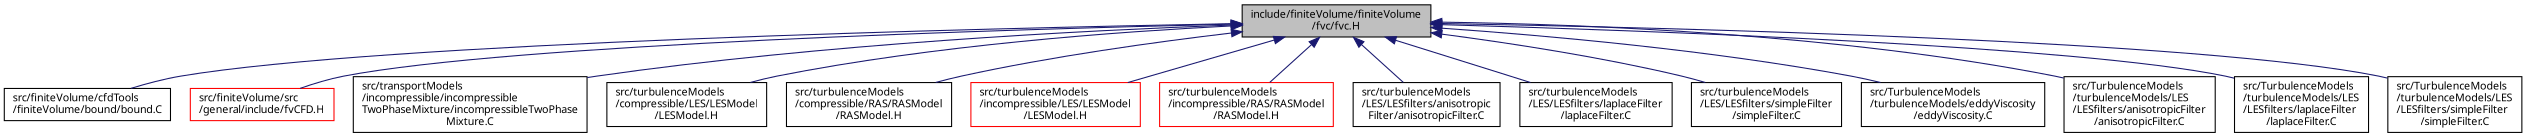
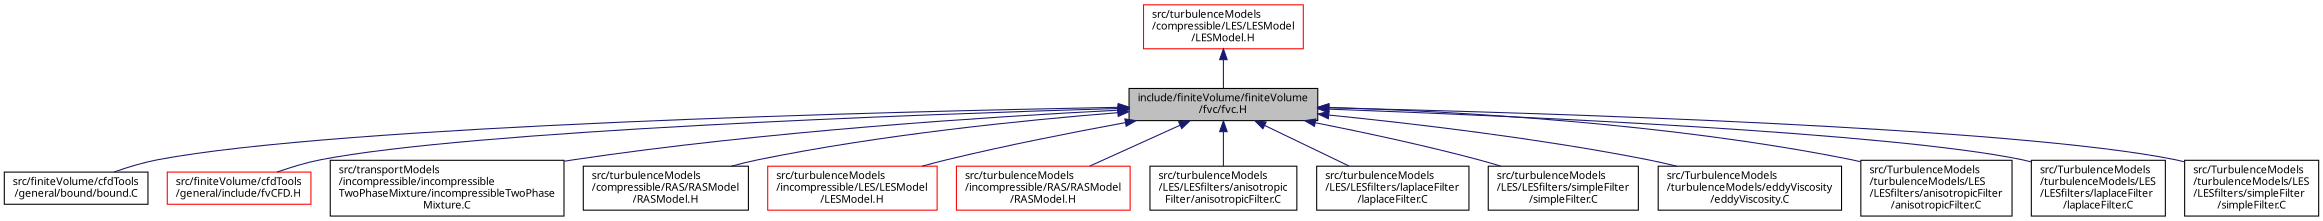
edge "src/turbulenceModels /compressible/LES/LESModel /LESModel.H" -> "include/finiteVolume/finiteVolume /fvc/fvc.H": reversed
node "src/finiteVolume/cfdTools /finiteVolume/bound/bound.C": label "src/finiteVolume/cfdTools /finiteVolume/bound/bound.C" -> "src/finiteVolume/cfdTools /general/bound/bound.C"
node "src/finiteVolume/src /general/include/fvCFD.H": label "src/finiteVolume/src /general/include/fvCFD.H" -> "src/finiteVolume/cfdTools /general/include/fvCFD.H"
node "src/turbulenceModels /compressible/LES/LESModel /LESModel.H": color black -> red
